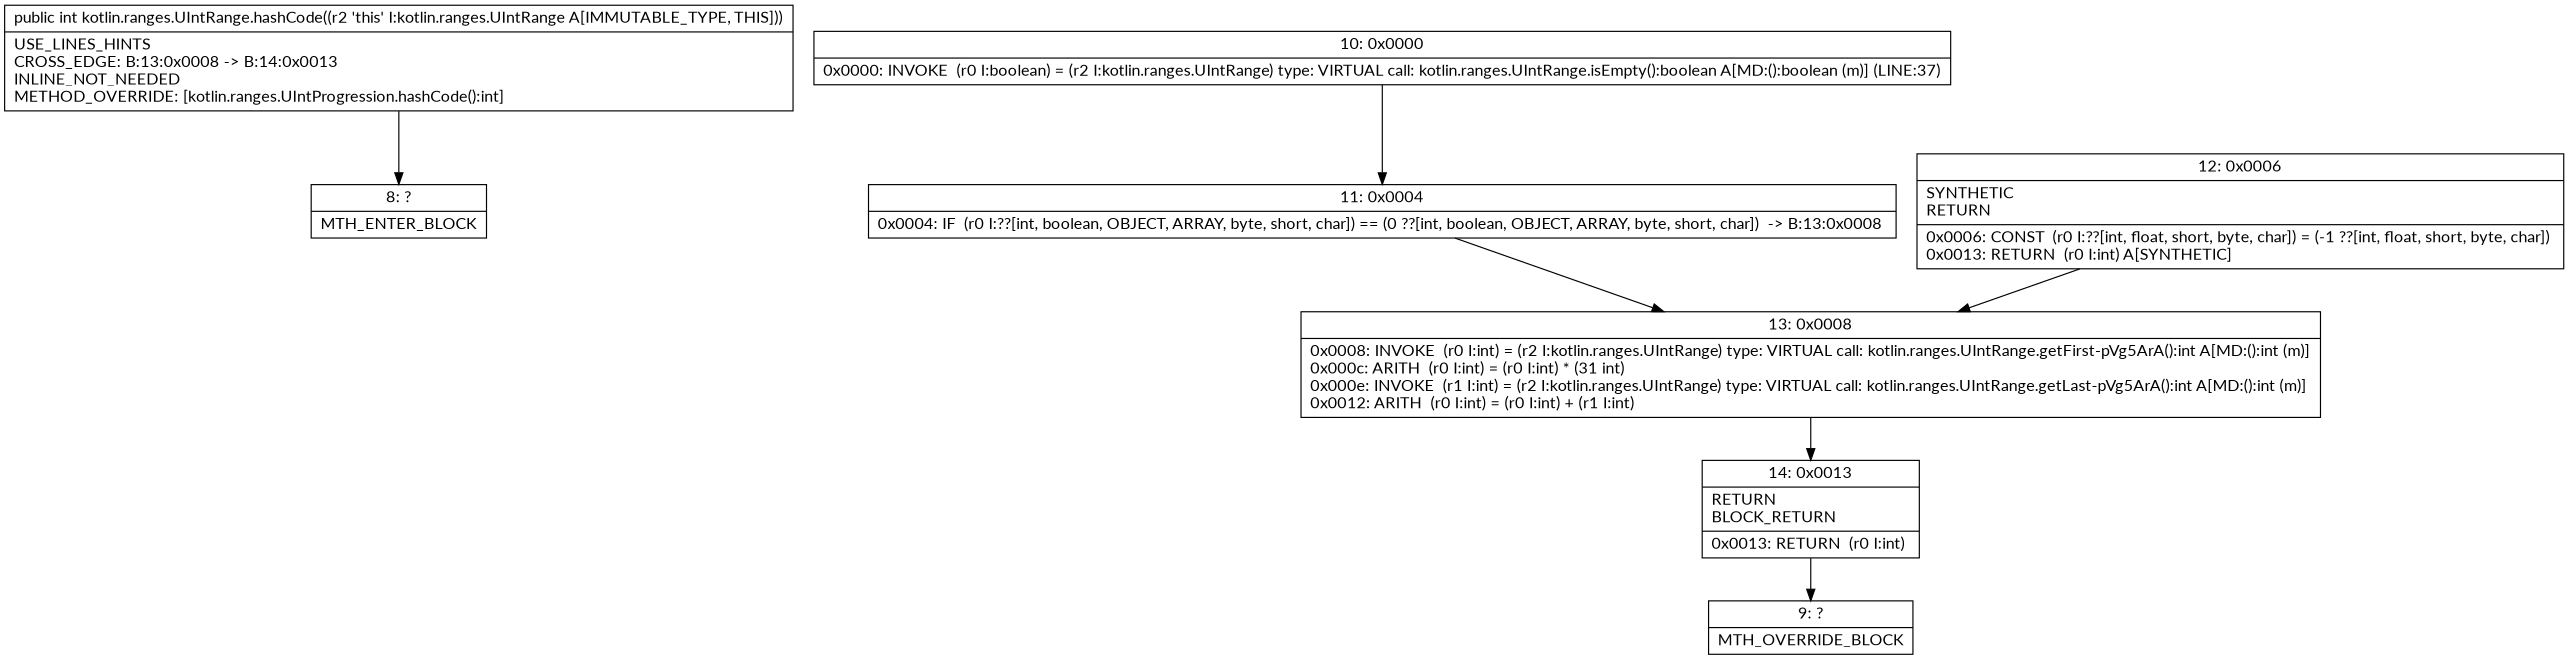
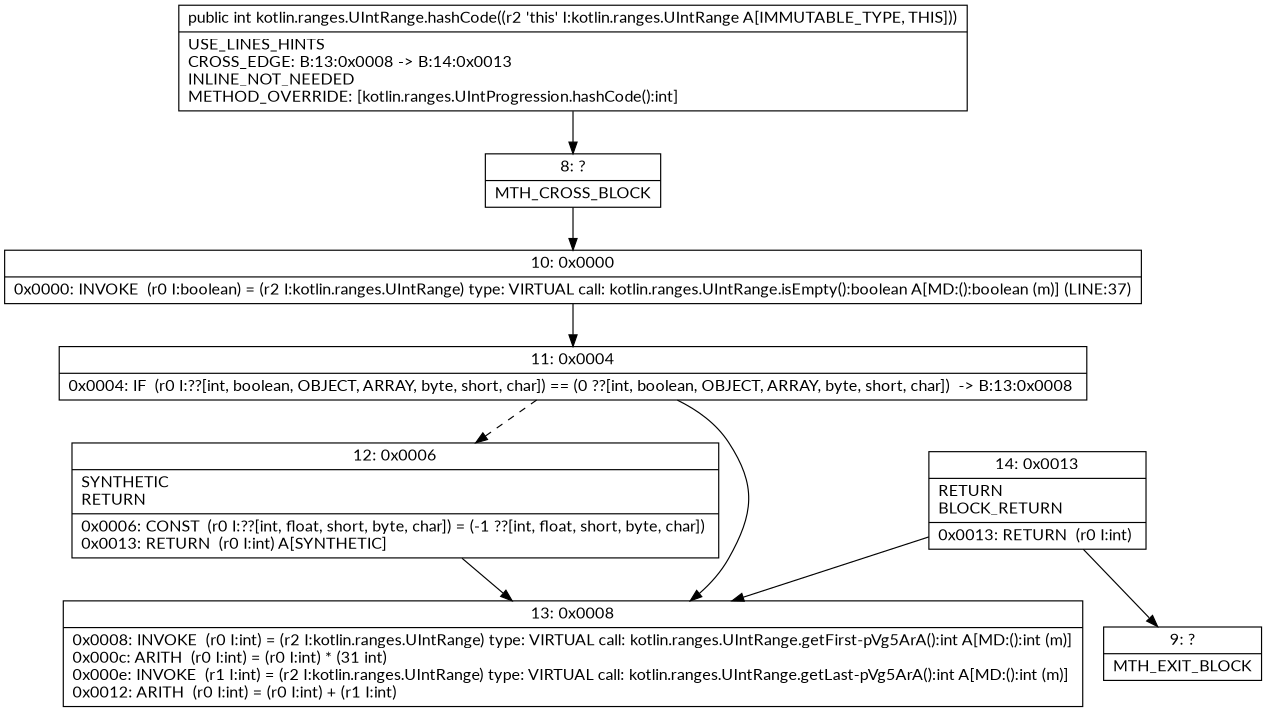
edge "8: ?" -> "10: 0x0000": added
node "8: ?": text "MTH_ENTER_BLOCK" -> "MTH_CROSS_BLOCK"
edge "11: 0x0004" -> "12: 0x0006": added
edge "13: 0x0008" -> "14: 0x0013": reversed
node "9: ?": text "MTH_OVERRIDE_BLOCK" -> "MTH_EXIT_BLOCK"
